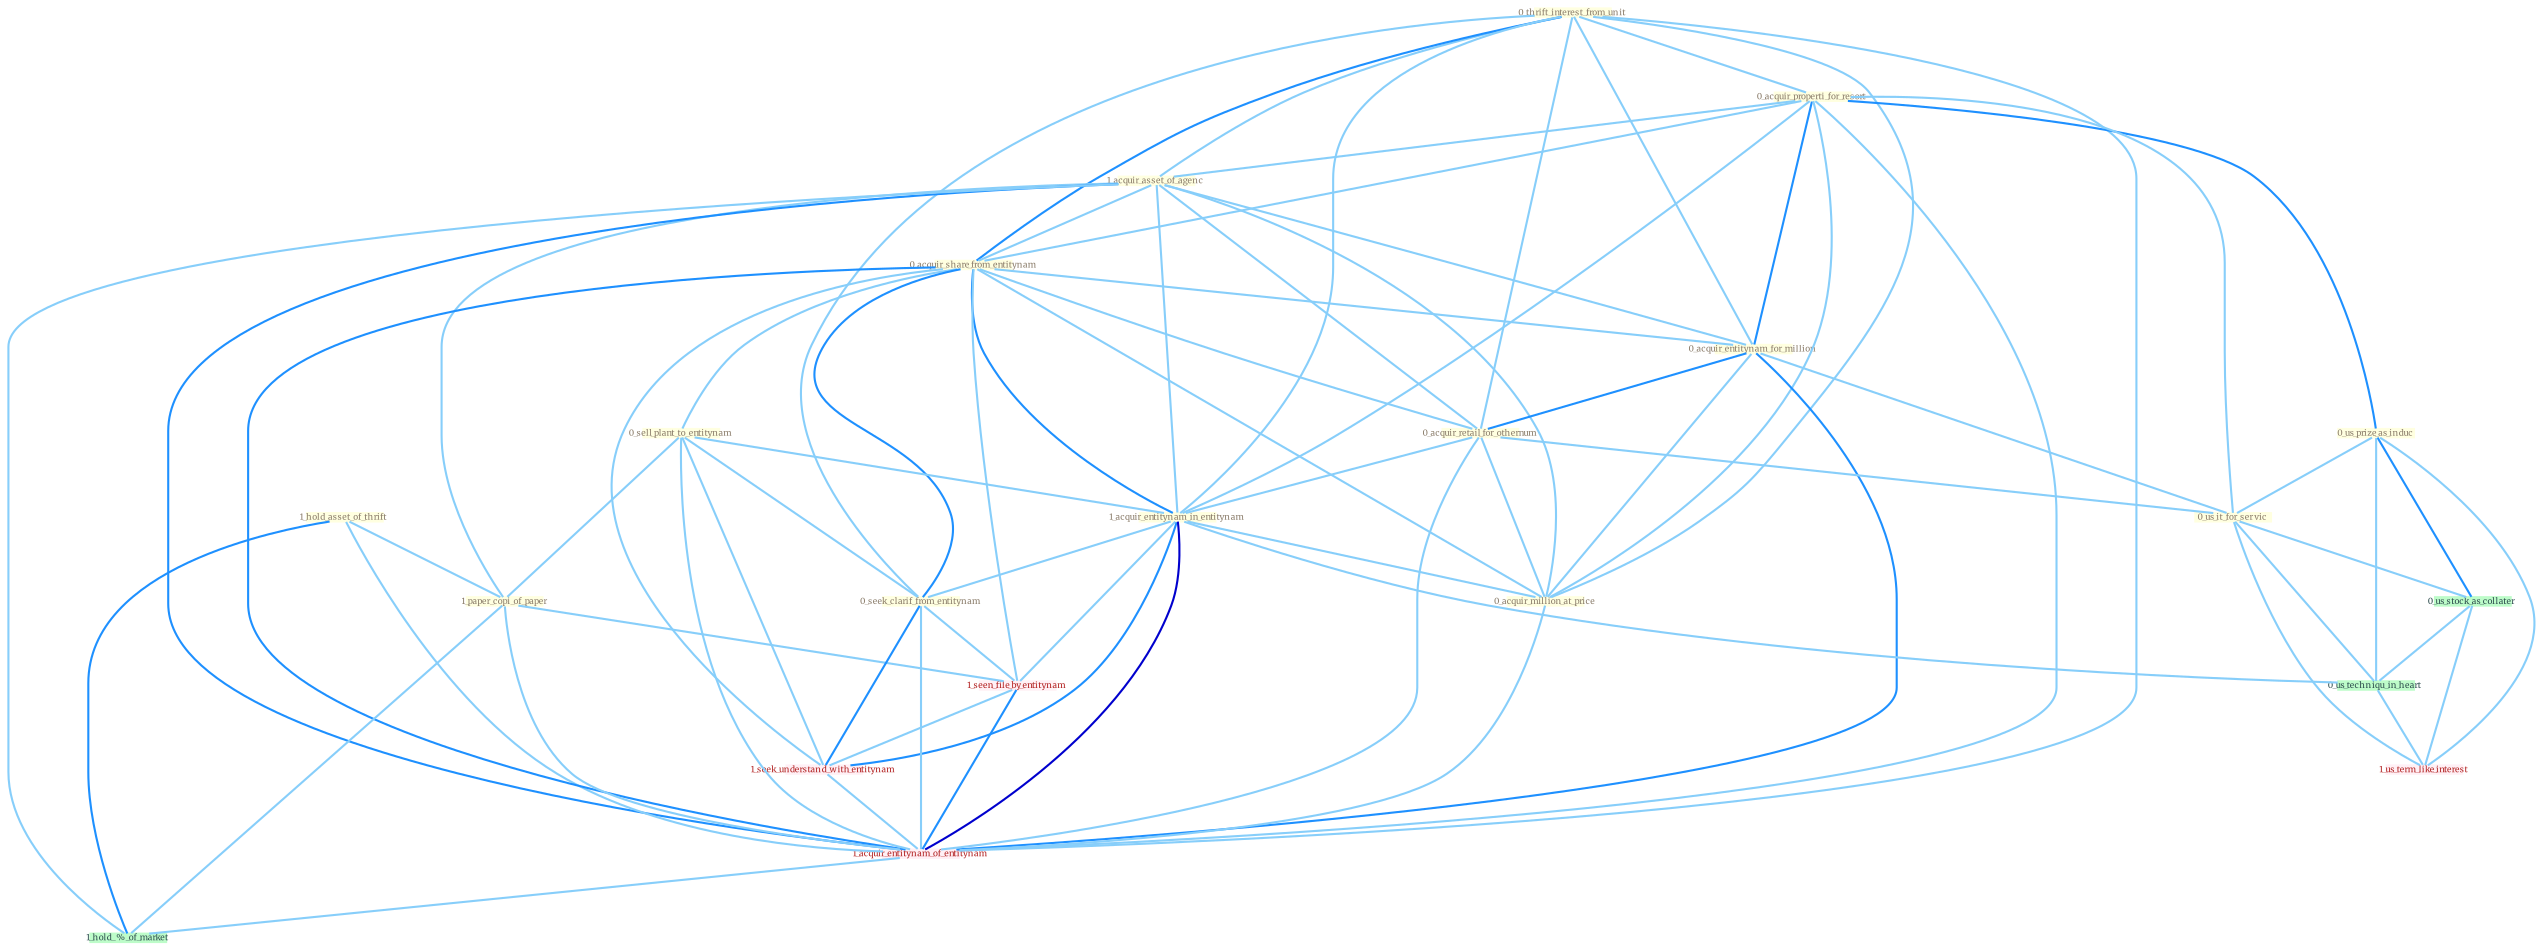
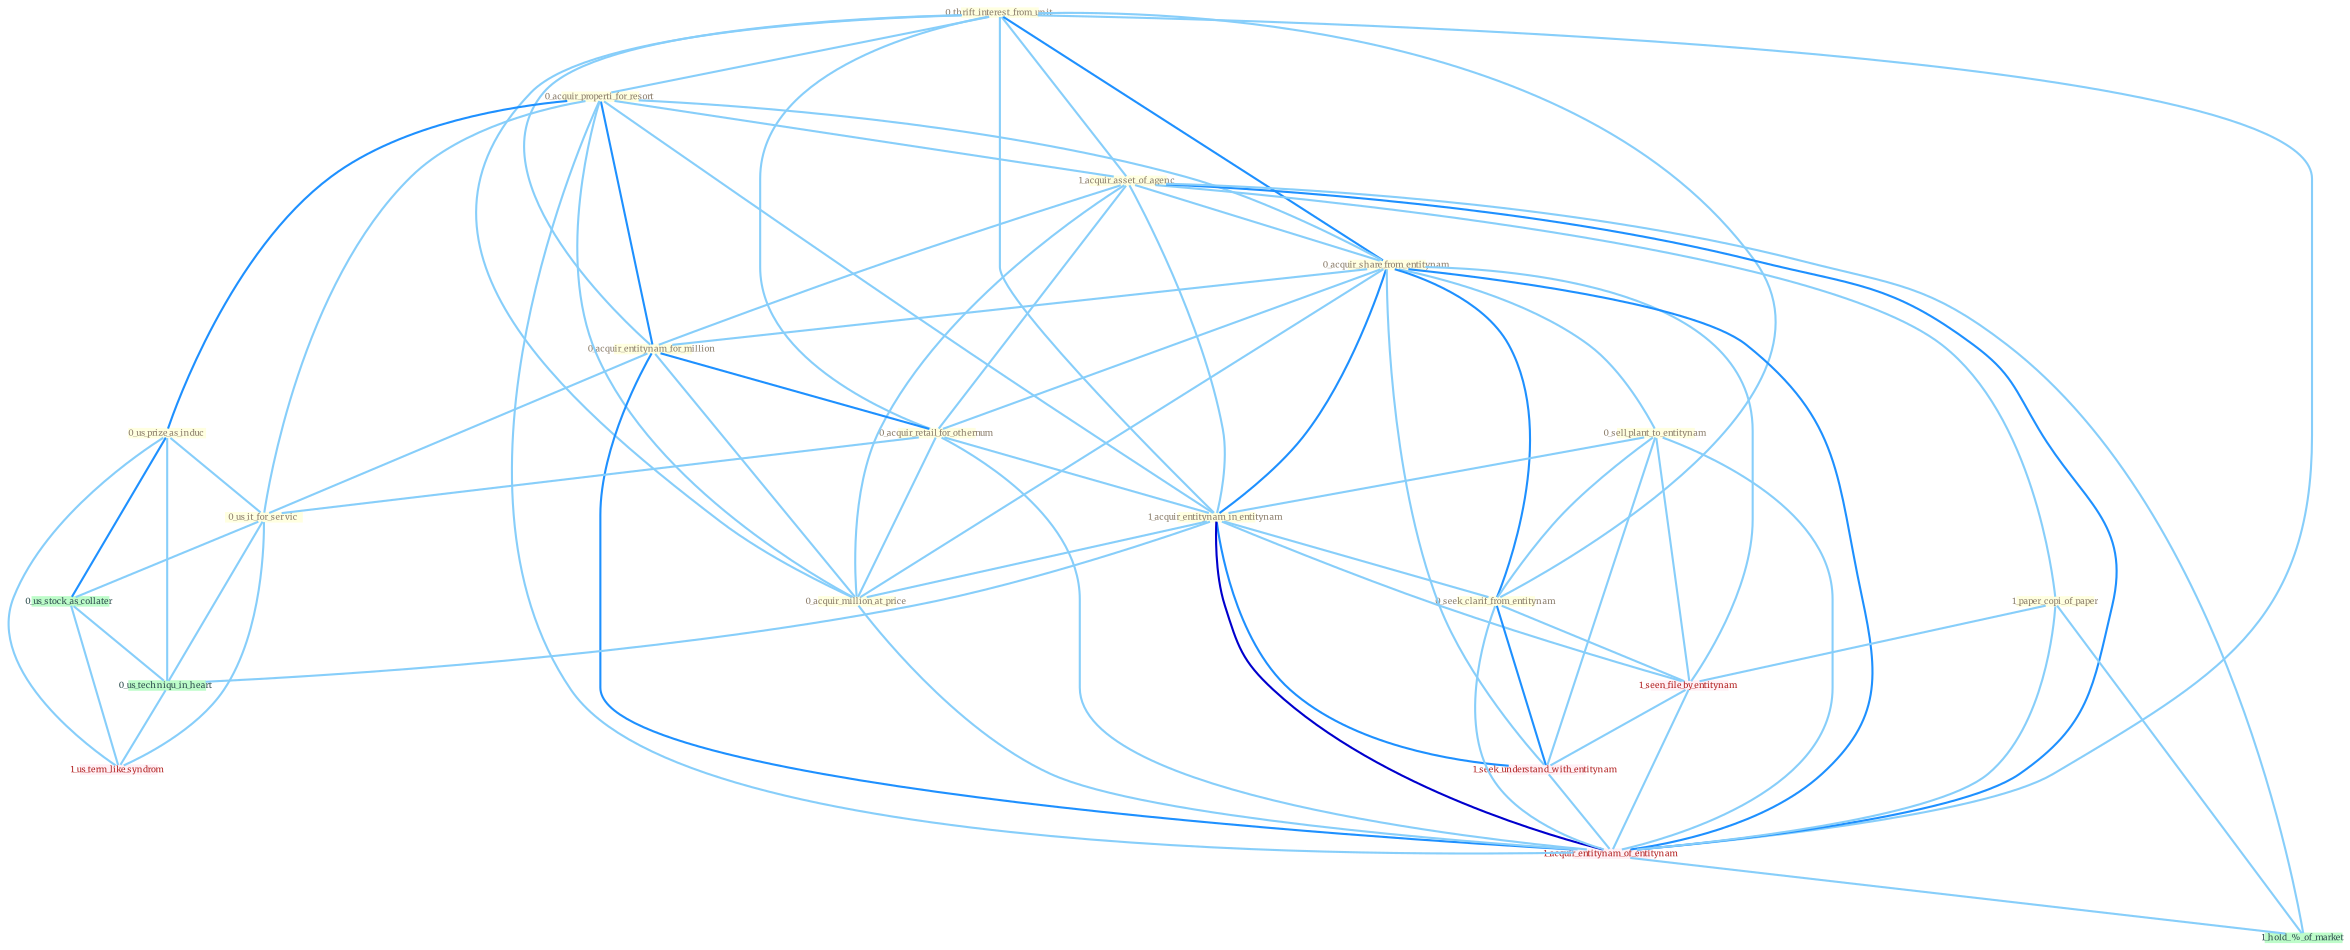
node "1_hold_asset_of_thrift": removed
edge "0_sell_plant_to_entitynam" -- "1_paper_copi_of_paper": now "0_sell_plant_to_entitynam" -- "1_seen_file_by_entitynam"
edge "1_seen_file_by_entitynam" -- "1_acquir_entitynam_of_entitynam": color #1e90ff -> #87cefa
node "1_us_term_like_interest": label "1_us_term_like_interest" -> "1_us_term_like_syndrom"
